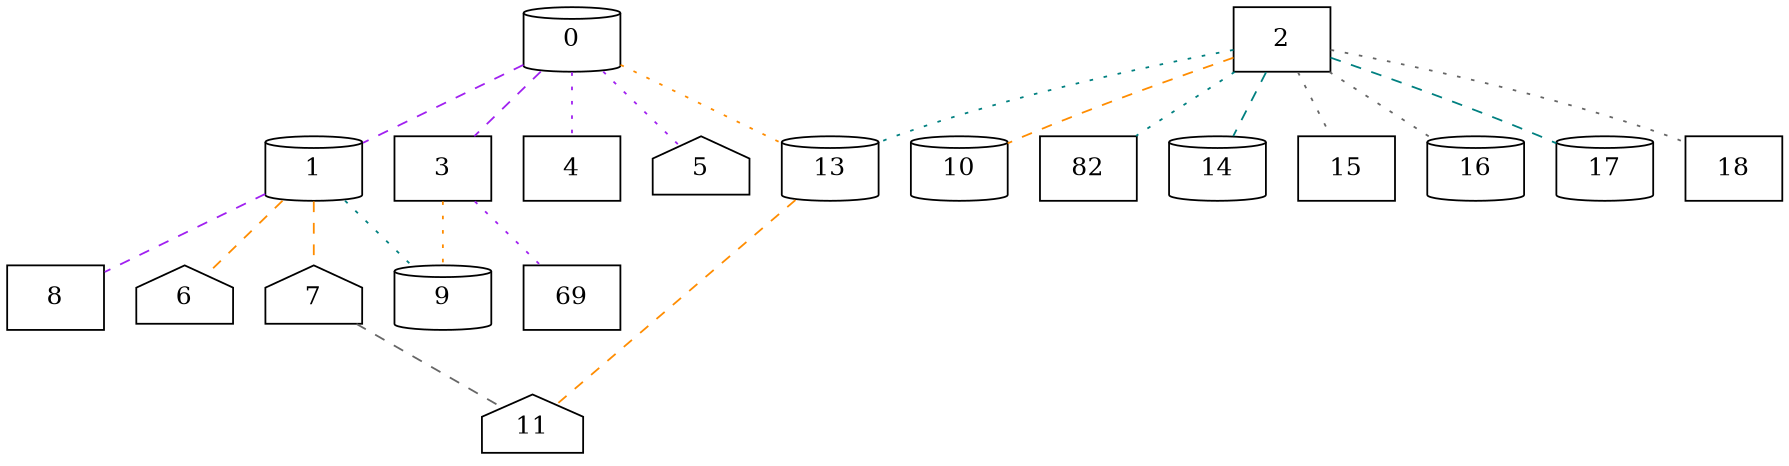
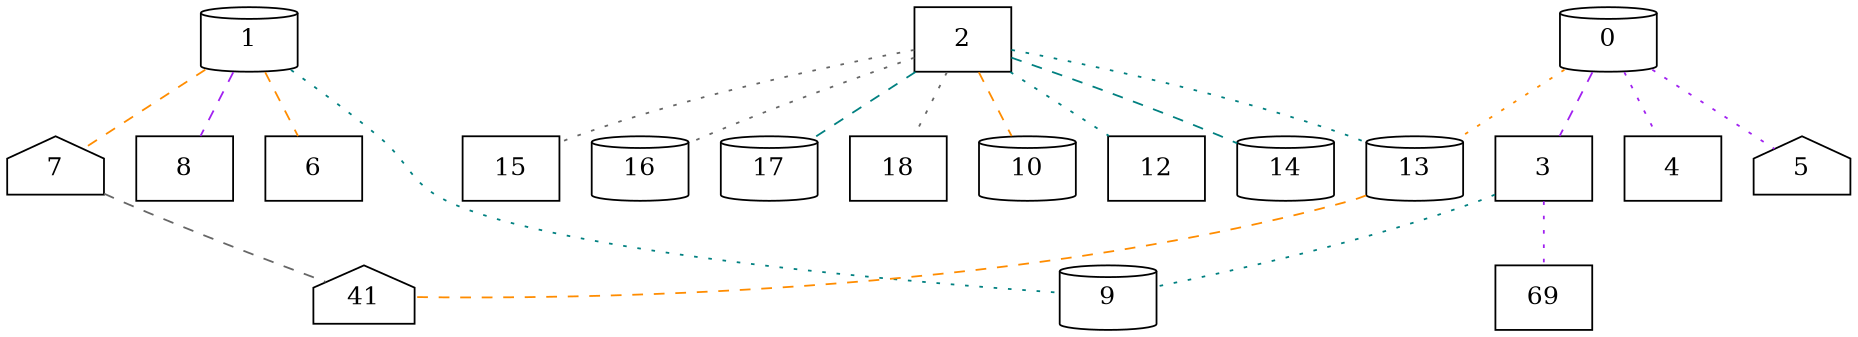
edge "0" -- "1": removed
node "82": label "82" -> "12"
edge "3" -- "9": color darkorange -> teal
node "6": shape house -> box
node "11": label "11" -> "41"
